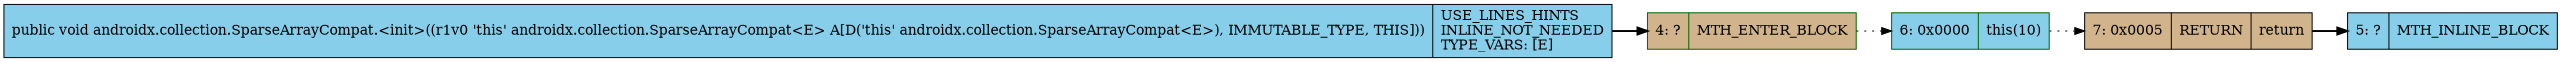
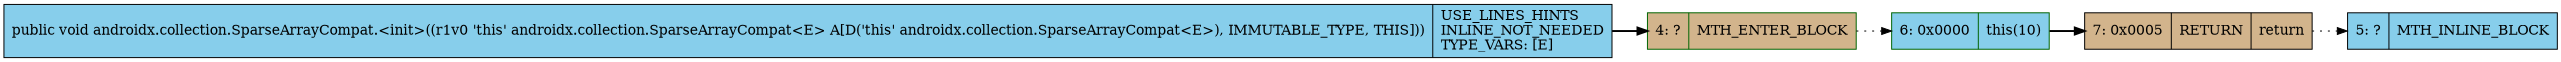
edge "6: 0x0000" -> "7: 0x0005": style dotted -> bold
edge "7: 0x0005" -> "5: ?": style bold -> dotted
